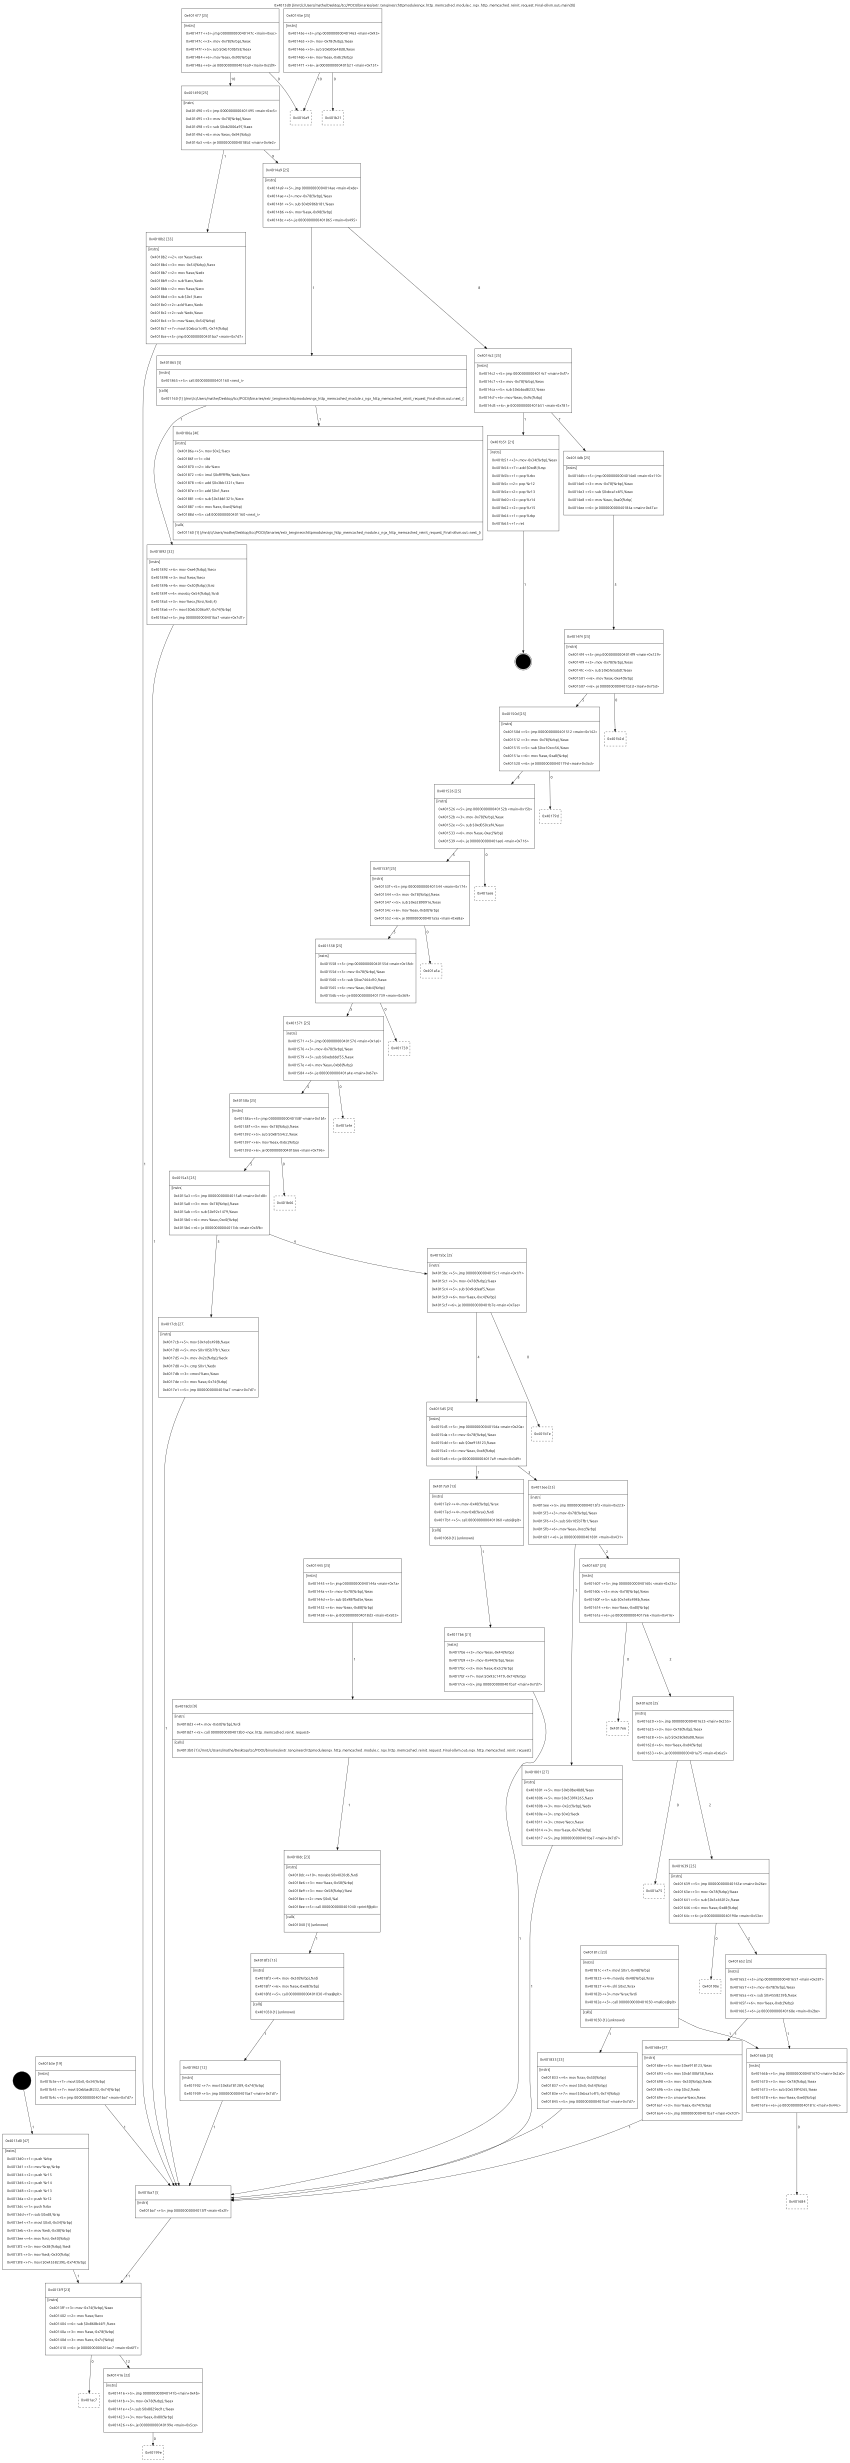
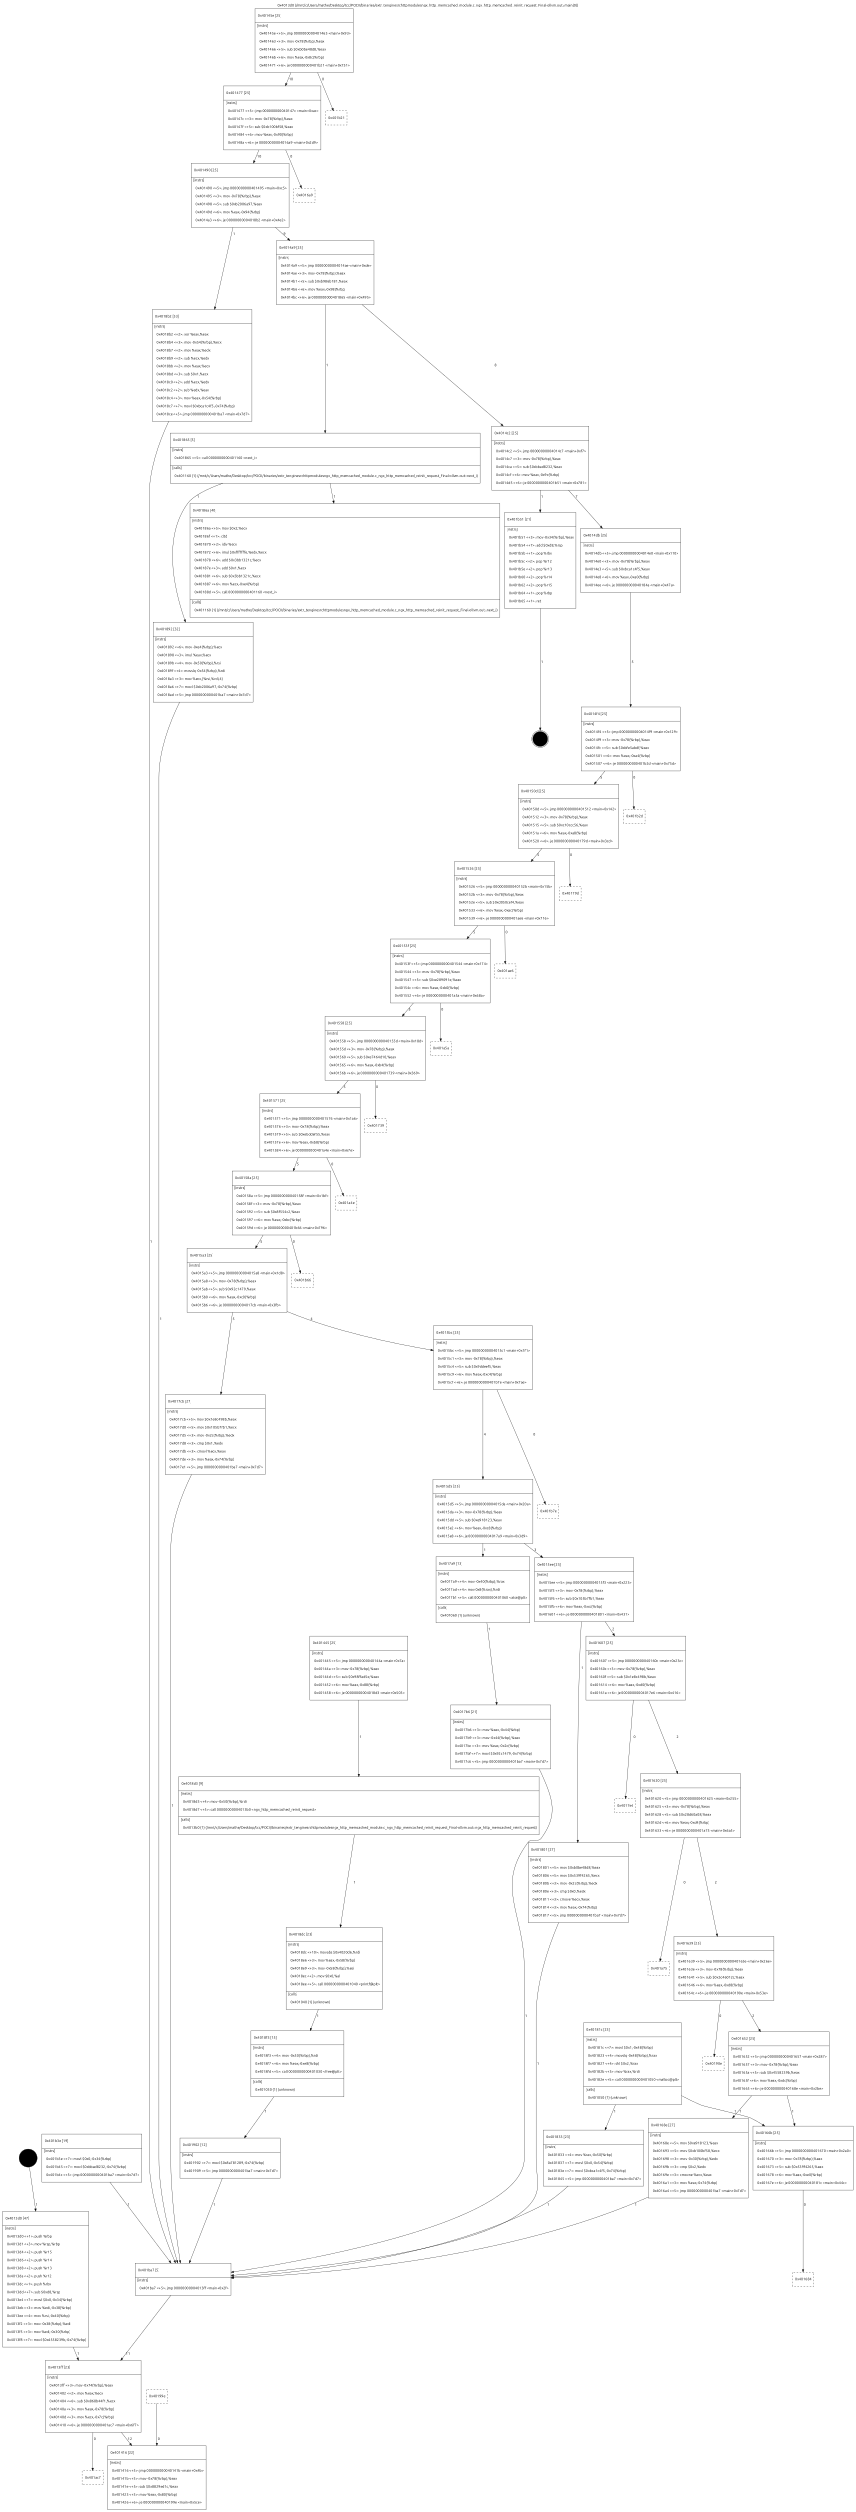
edge "0x40145e [25]" -> "0x4016a9": now "0x40145e [25]" -> "0x401477 [25]"
edge "0x401416 [22]" -> "0x40199e": reversed
